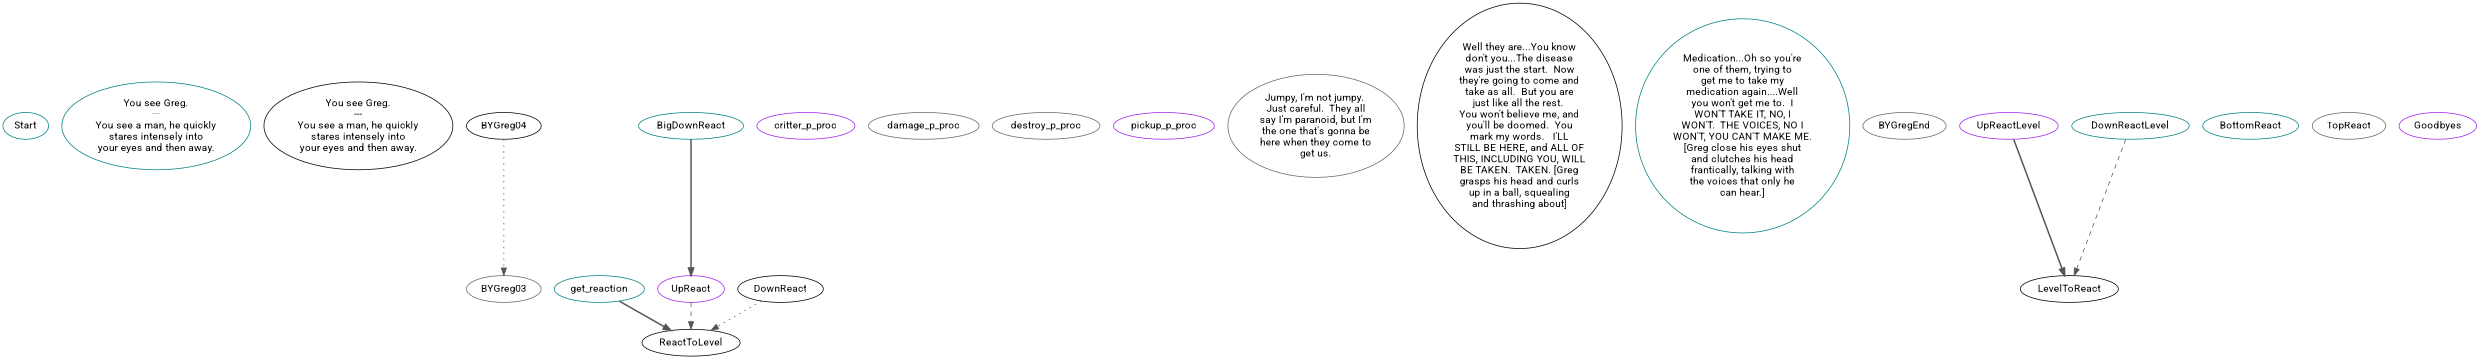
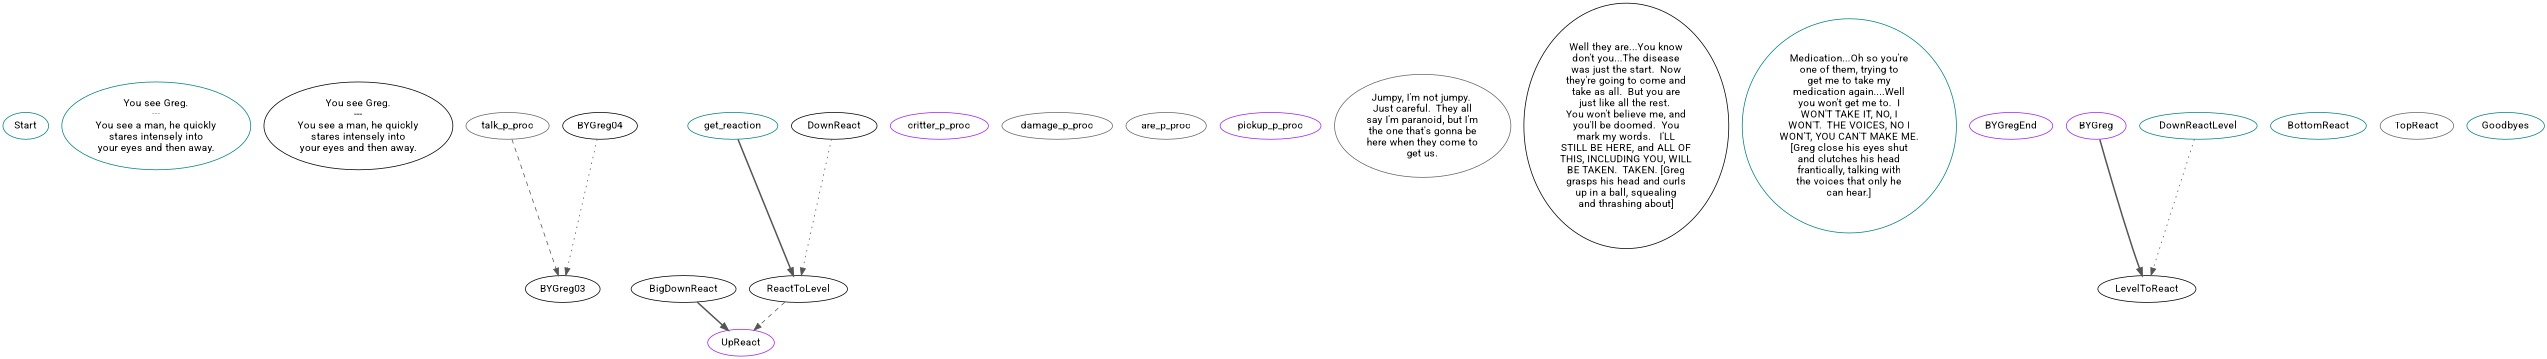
node "talk_p_proc": added
node "BigDownReact": color teal -> black
node "destroy_p_proc": label "destroy_p_proc" -> "are_p_proc"
node "BYGregEnd": color gray40 -> purple
node "UpReactLevel": label "UpReactLevel" -> "BYGreg"
node "Goodbyes": color purple -> teal
edge "DownReactLevel" -> "LevelToReact": style dashed -> dotted
node "BYGreg03": color gray40 -> black
edge "UpReact" -> "ReactToLevel": reversed
